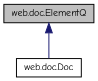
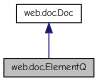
edge "web.doc.Doc" -> "web.doc.ElementQ": reversed
